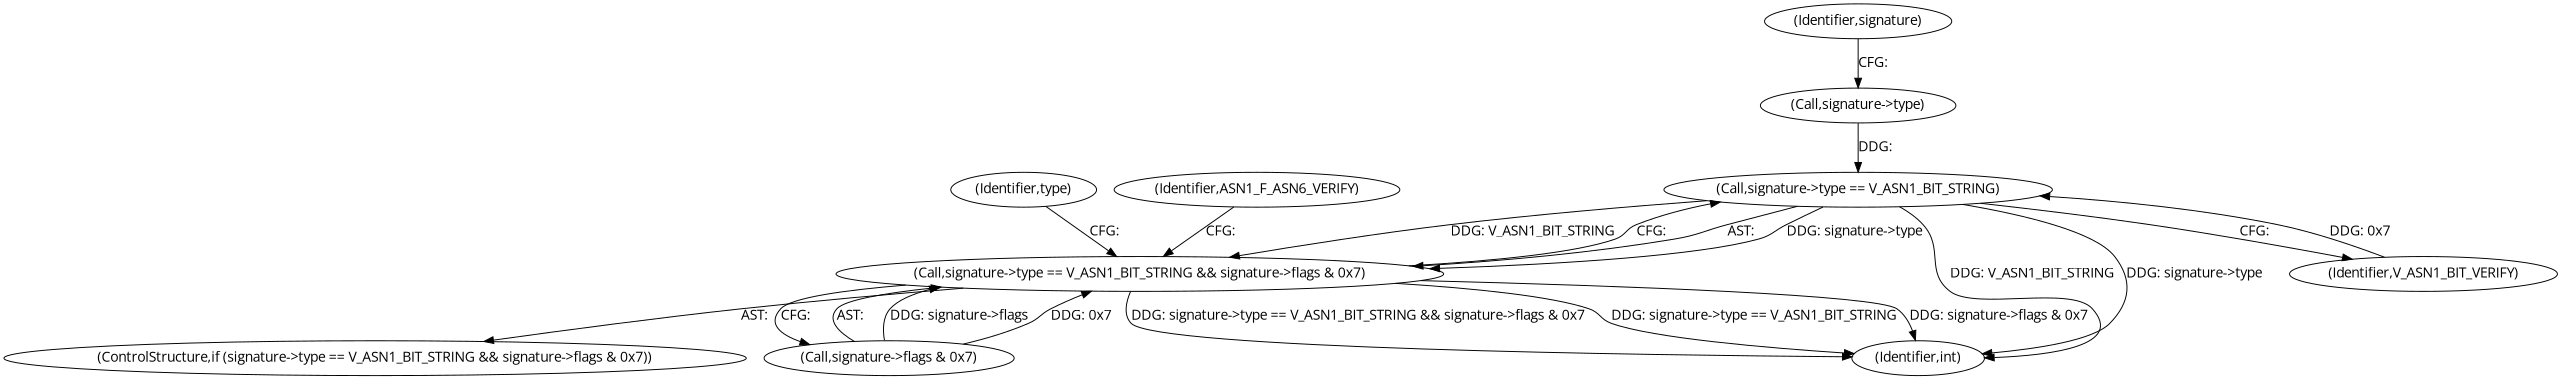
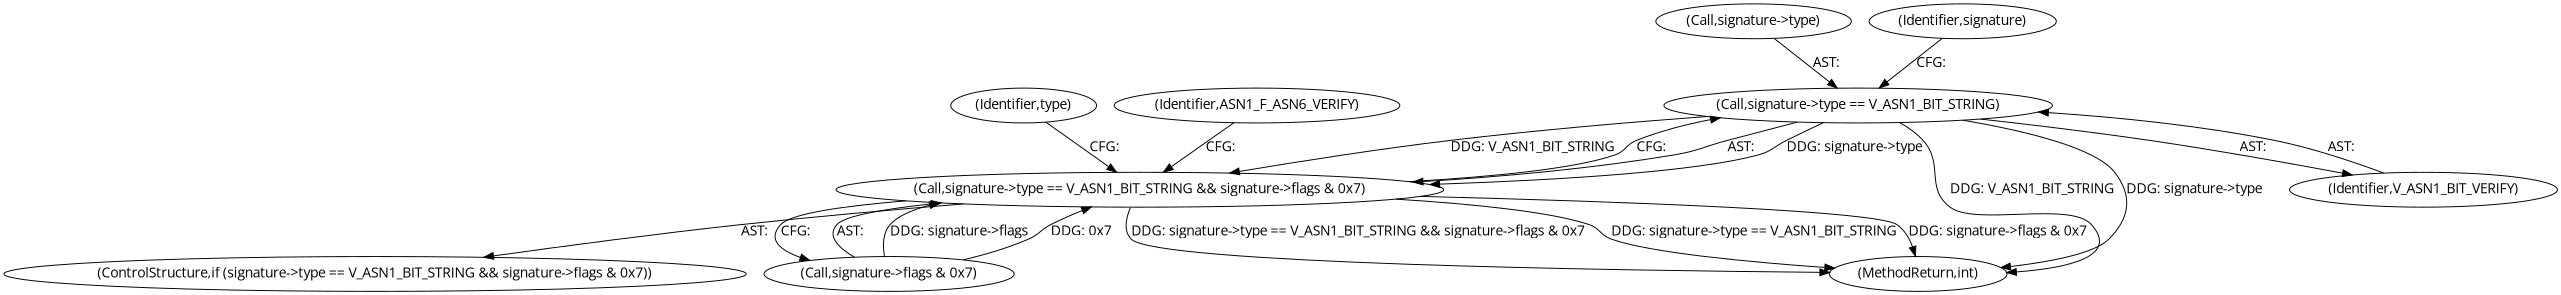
edge "(Identifier,signature)" -> "(Call,signature->type)": now "(Identifier,signature)" -> "(Call,signature->type == V_ASN1_BIT_STRING)"
edge "(Call,signature->type)" -> "(Call,signature->type == V_ASN1_BIT_STRING)": label "DDG: " -> "AST: "
edge "(Call,signature->type == V_ASN1_BIT_STRING)" -> "(Identifier,V_ASN1_BIT_VERIFY)": label "CFG: " -> "AST: "
edge "(Identifier,V_ASN1_BIT_VERIFY)" -> "(Call,signature->type == V_ASN1_BIT_STRING)": label "DDG: 0x7" -> "AST: "
node "(Identifier,int)": label "(Identifier,int)" -> "(MethodReturn,int)"
